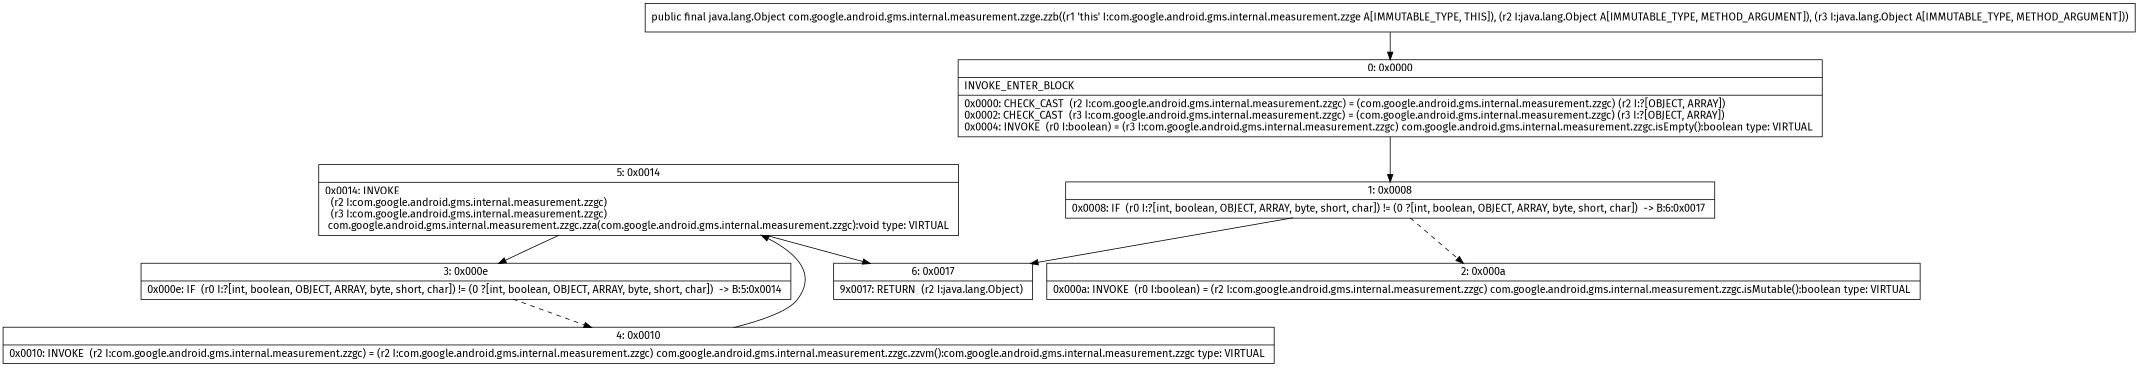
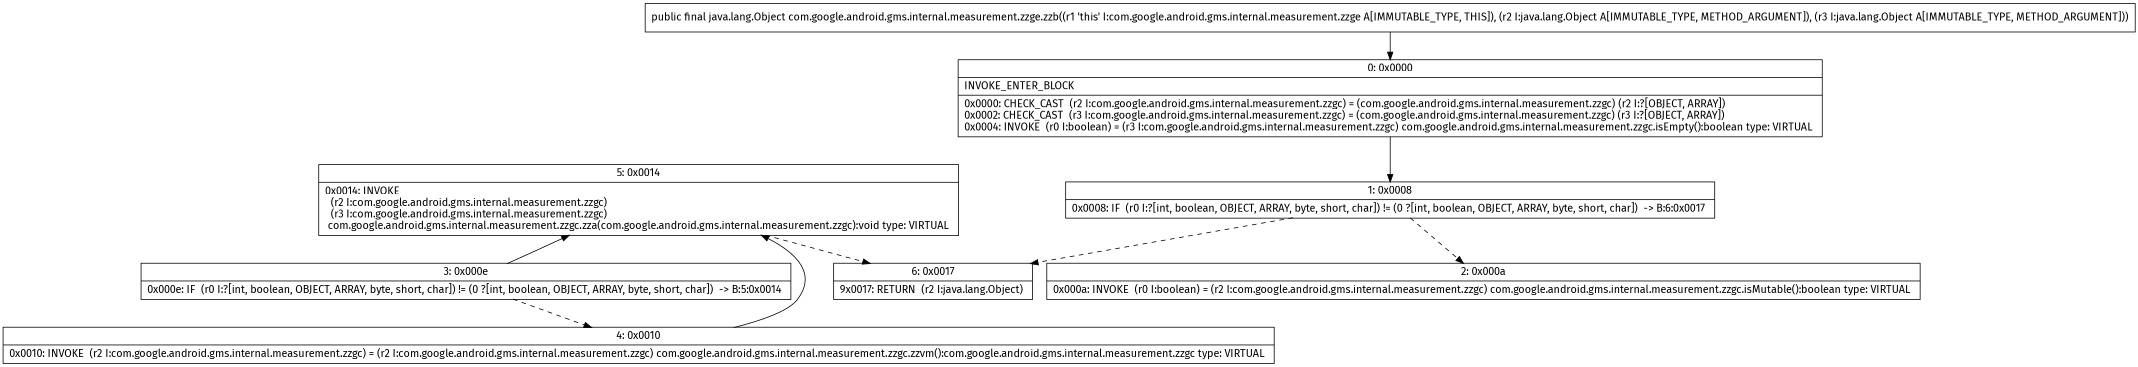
edge "1: 0x0008" -> "6: 0x0017": style solid -> dashed
edge "5: 0x0014" -> "3: 0x000e": reversed
edge "5: 0x0014" -> "6: 0x0017": style solid -> dashed
